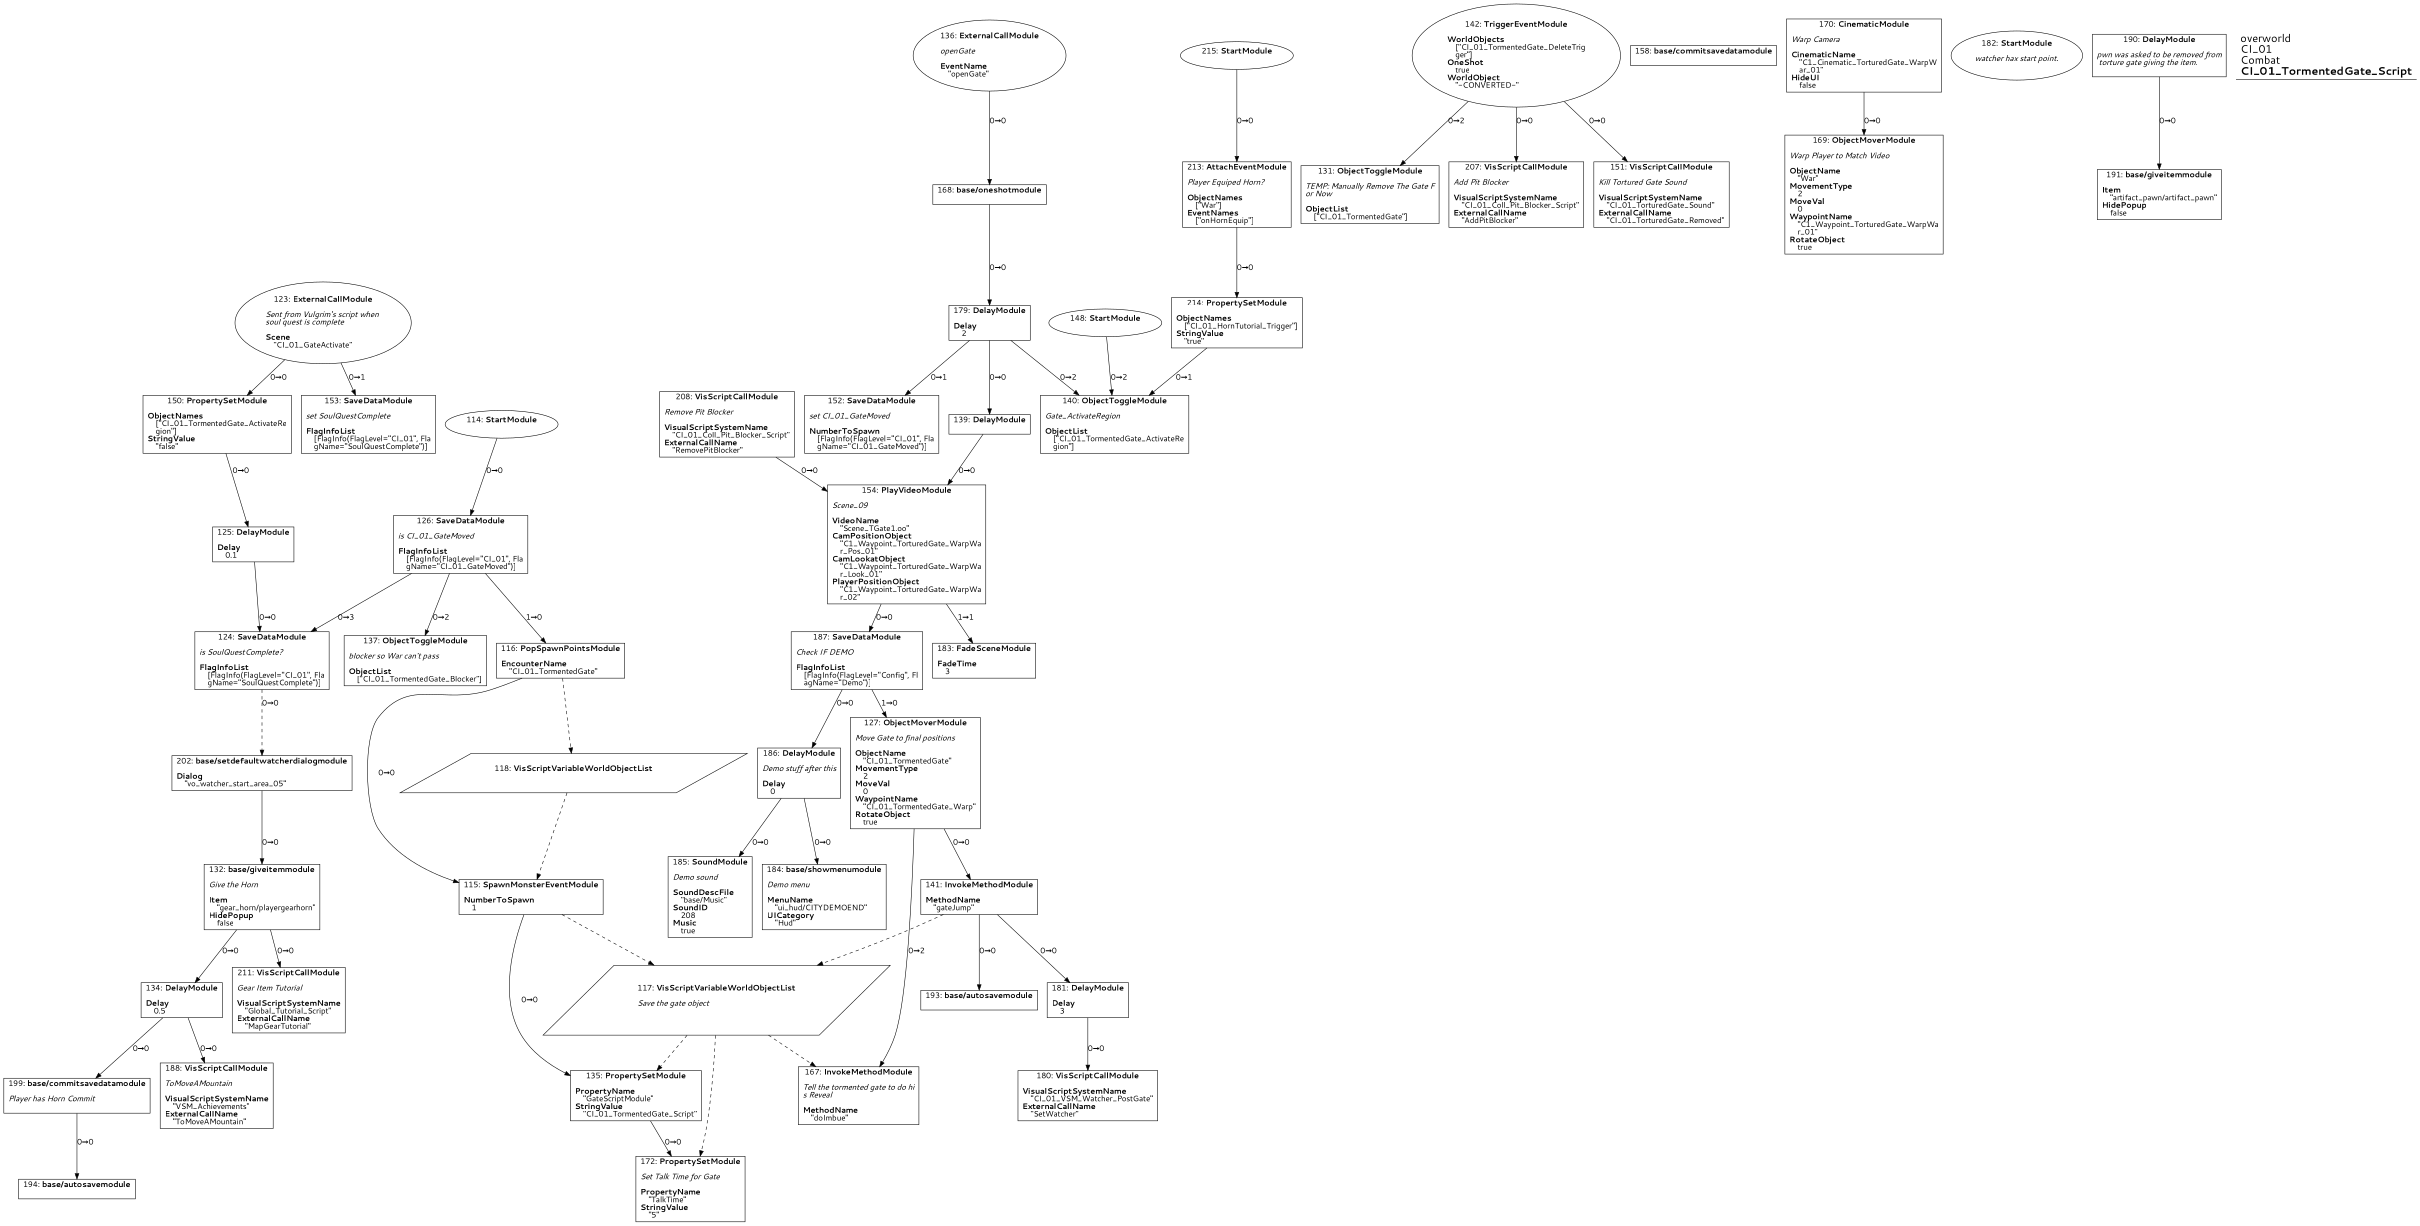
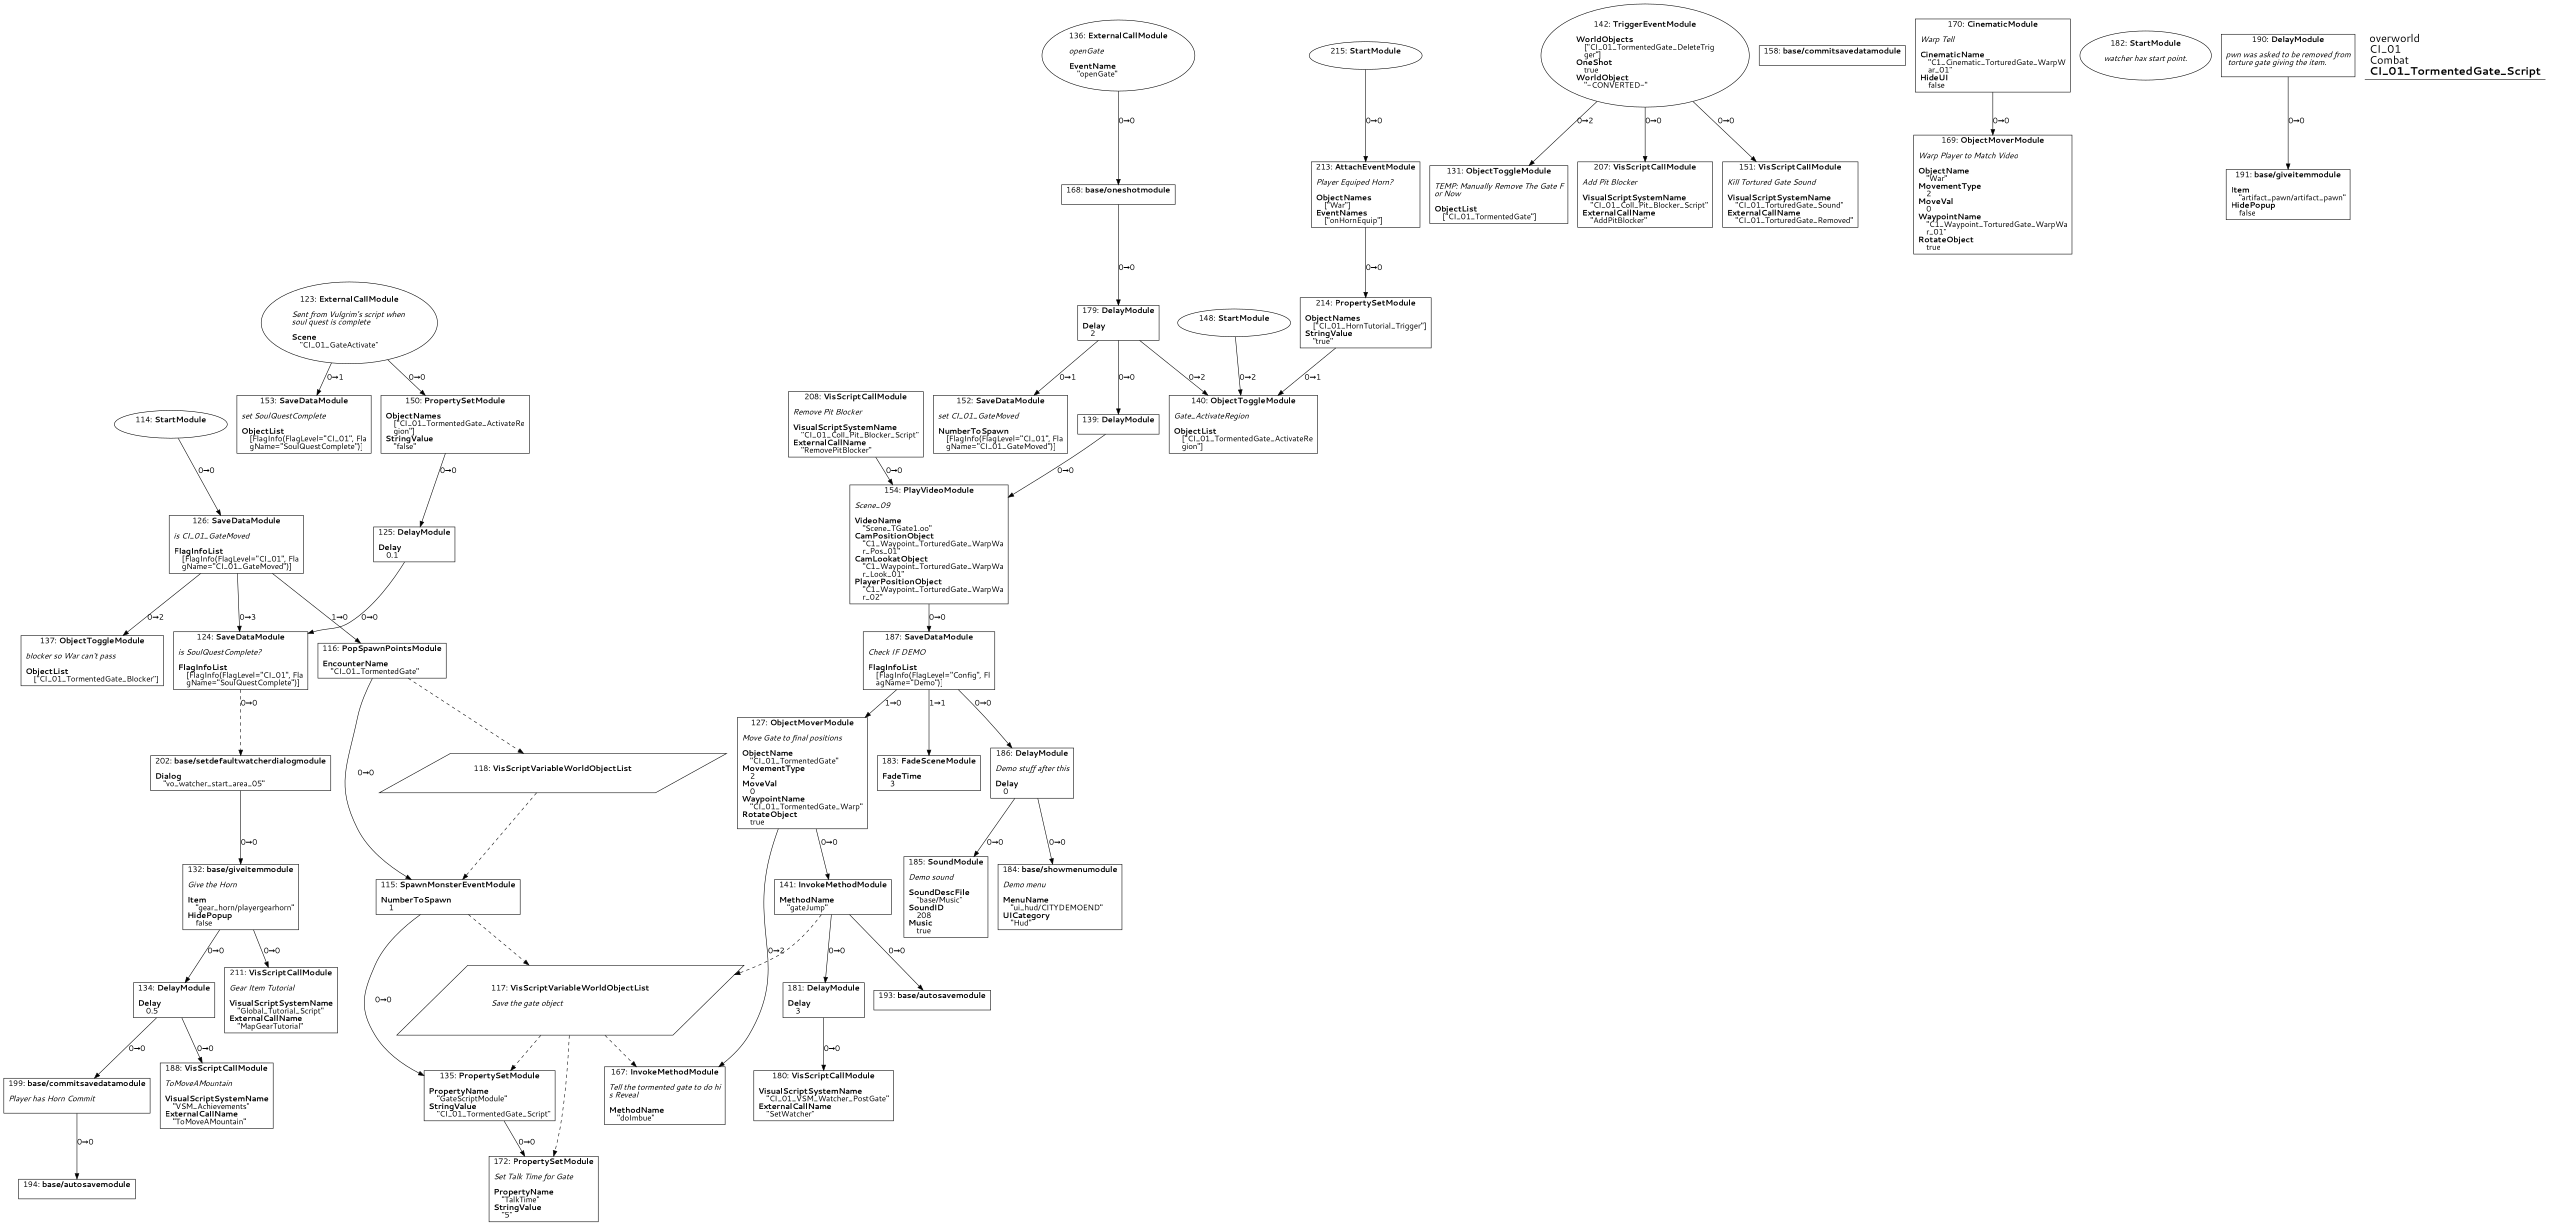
node "170:": text "Warp Camera" -> "Warp Tell"
node "153:": text "FlagInfoList" -> "ObjectList"
edge "154:" -> "183:": now "187:" -> "183:"
